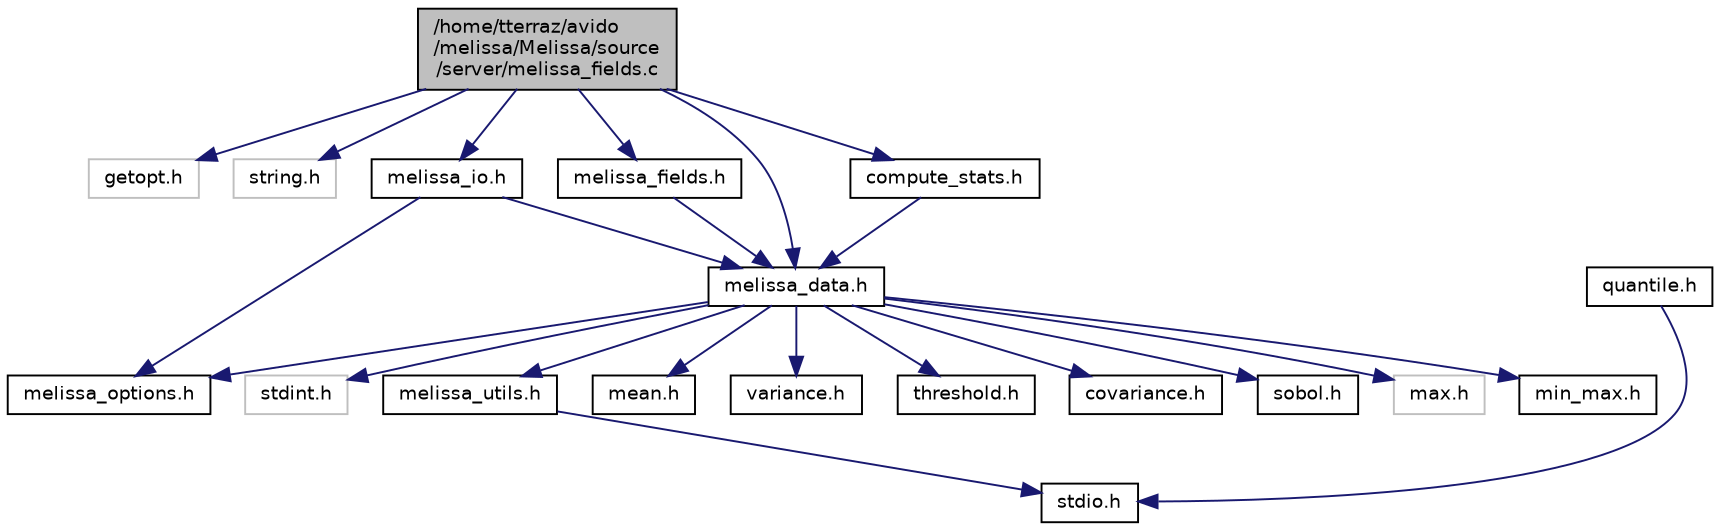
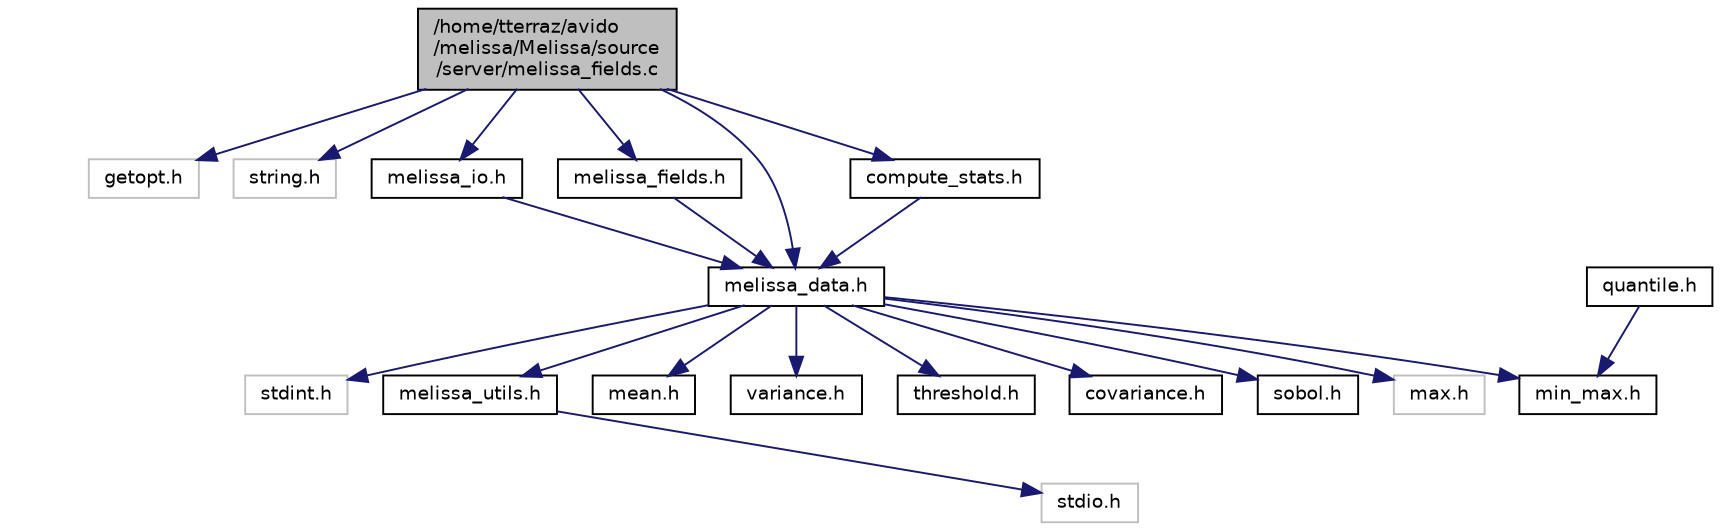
node "melissa_options.h": removed
edge "quantile.h" -> "stdio.h": now "quantile.h" -> "min_max.h"
node "stdio.h": color black -> grey75
